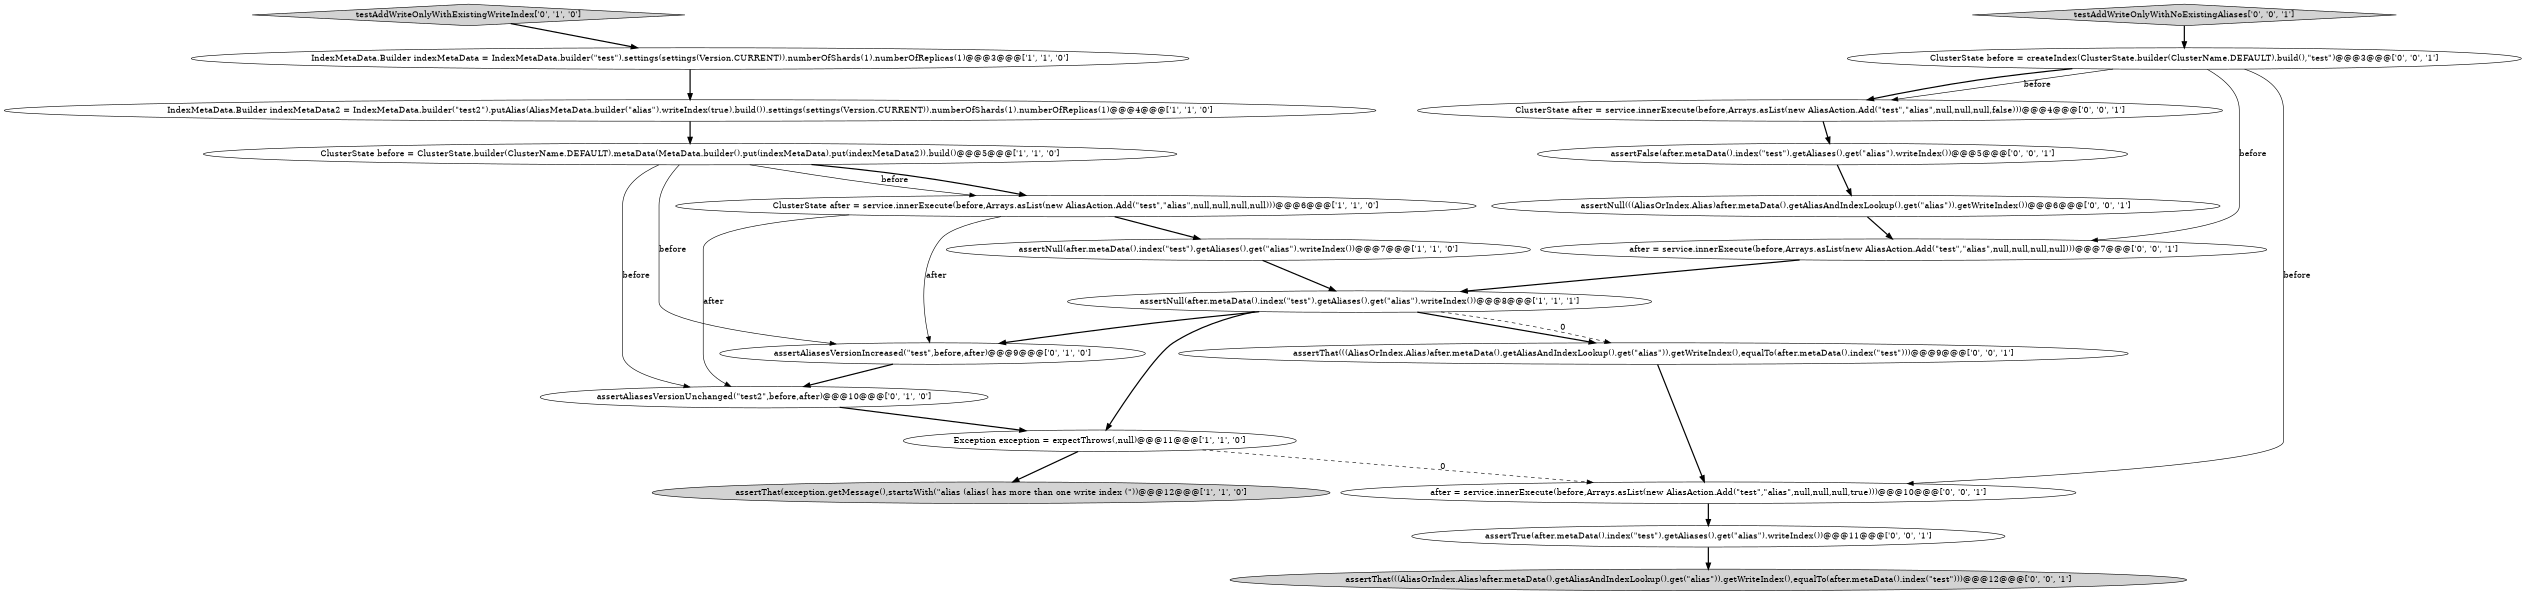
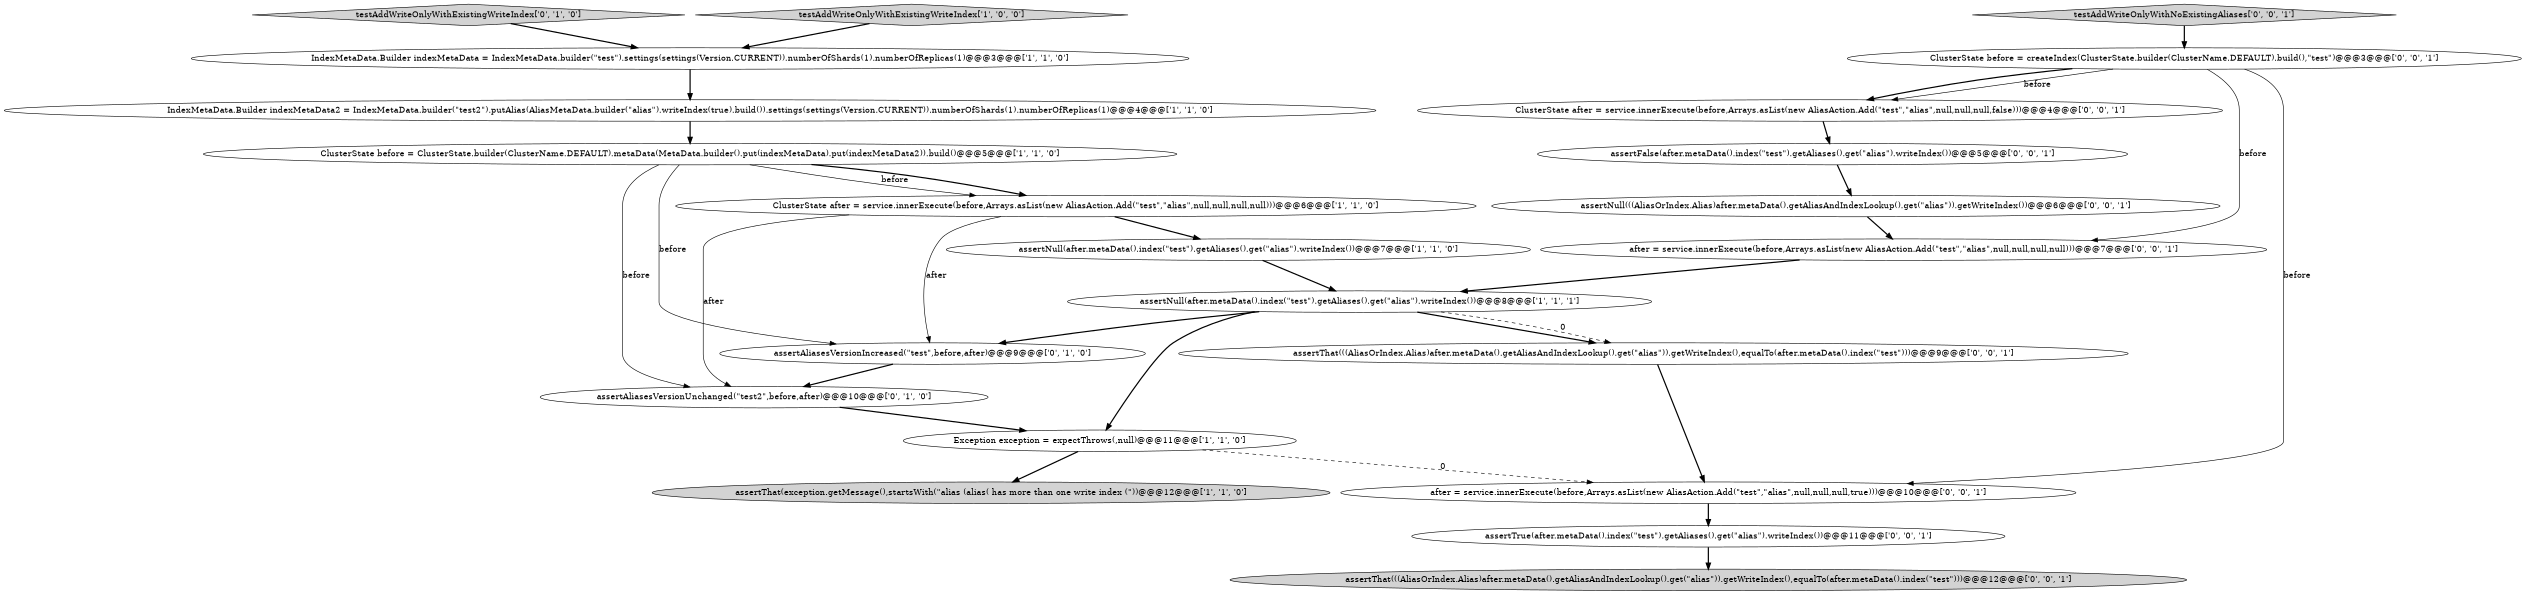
node "testAddWriteOnlyWithExistingWriteIndex['1', '0', '0']": added
